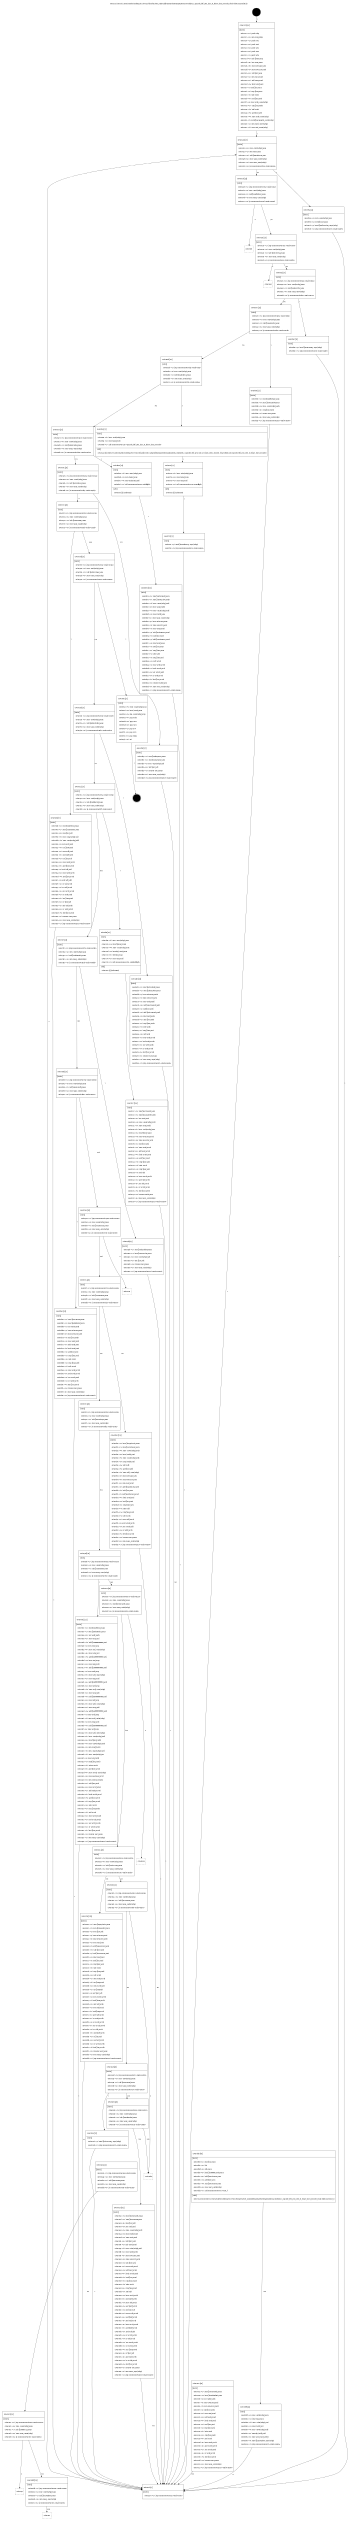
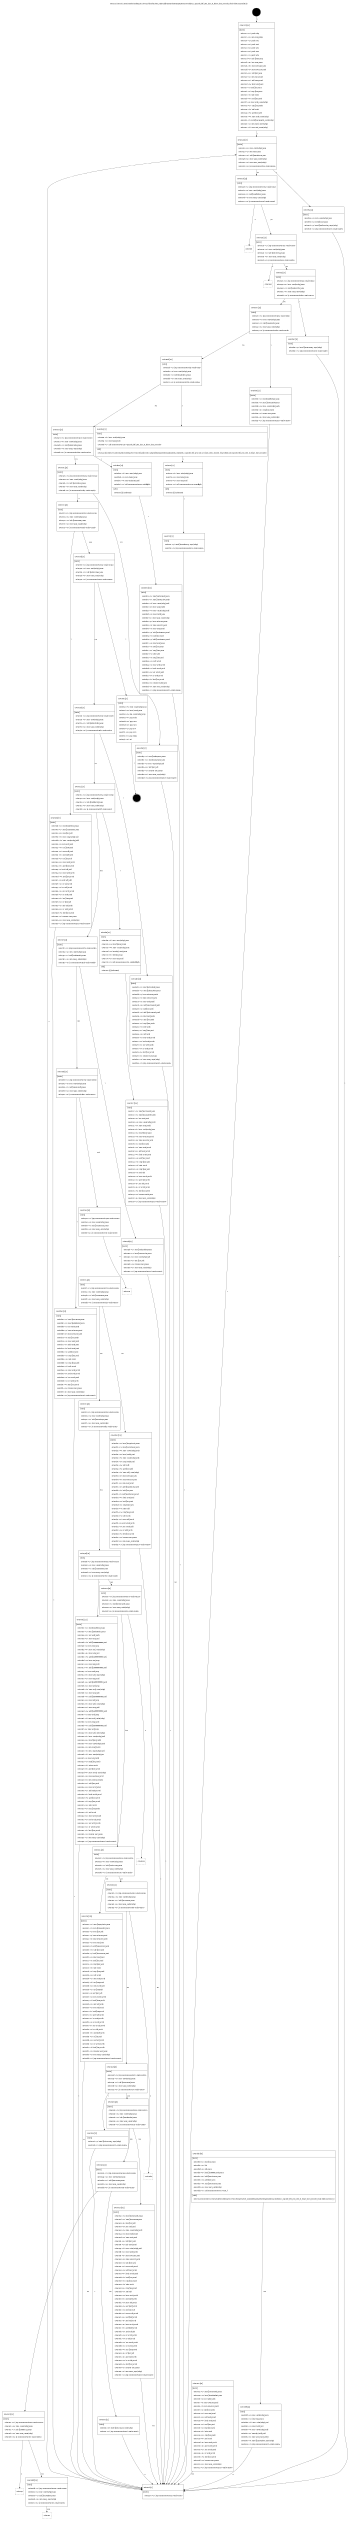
edge "0x4017a9 [28]" -> "0x4017c5 [28]": removed, label "604"
edge "0x401889 [28]" -> "0x401fde": now "0x401889 [28]" -> "0x4018a5 [28]"
node "0x401efa [12]": added
